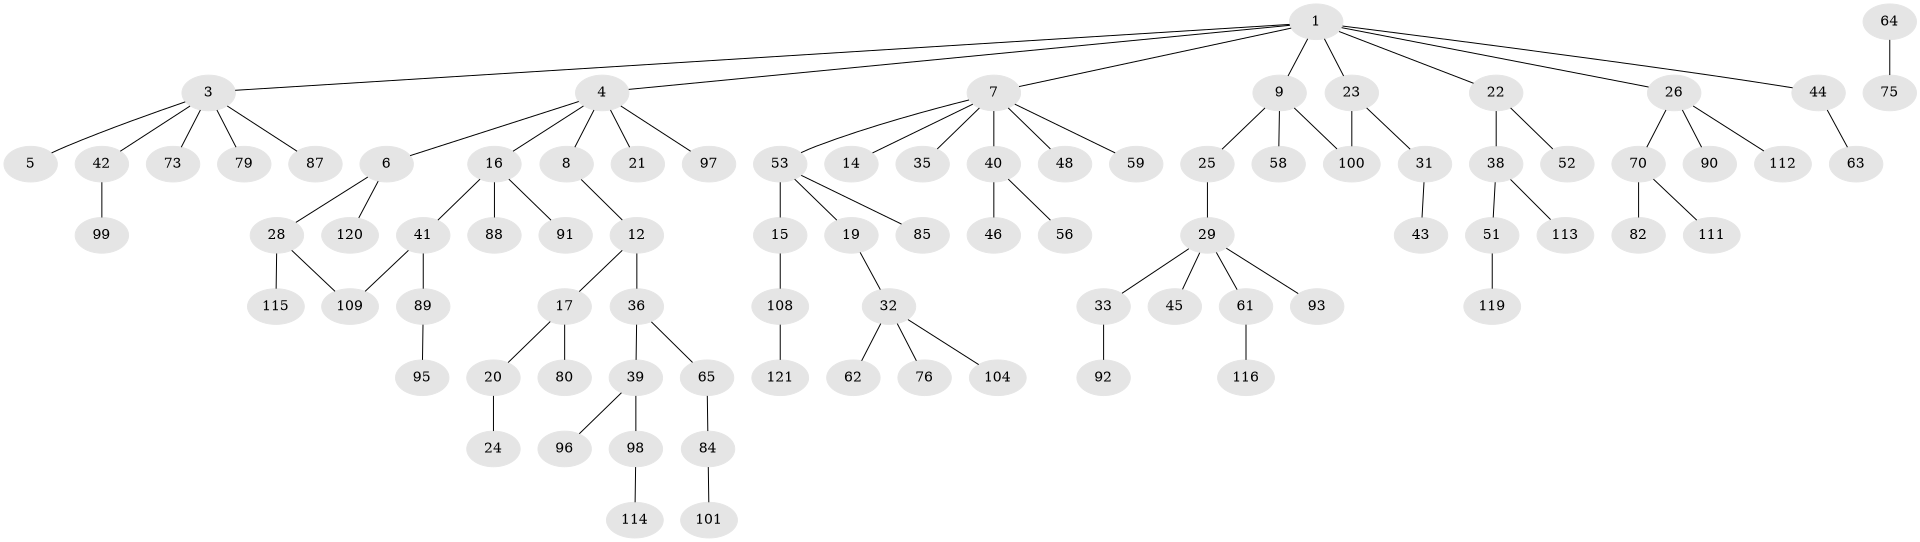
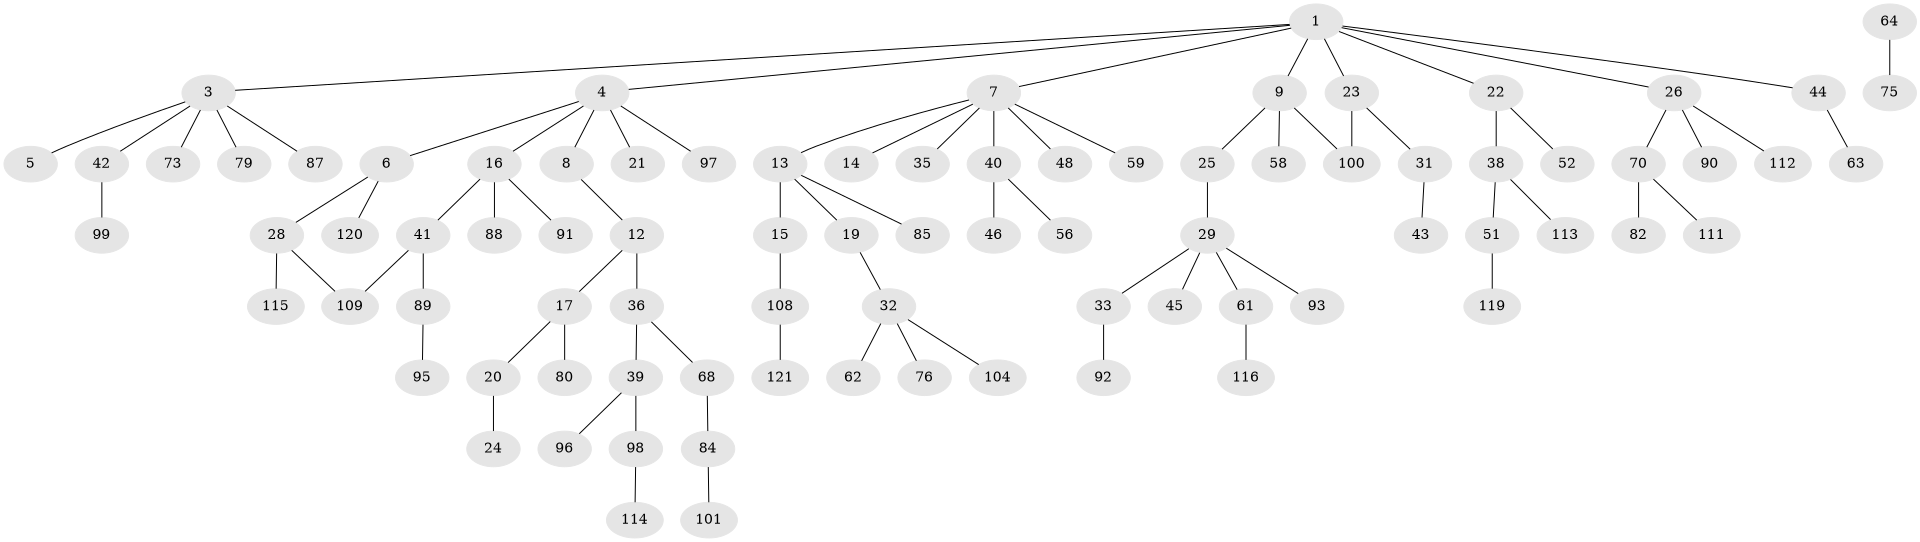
node "53": label "53" -> "13"
node "65": label "65" -> "68"
